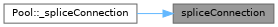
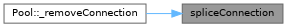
node "Pool::_spliceConnection": label "Pool::_spliceConnection" -> "Pool::_removeConnection"
